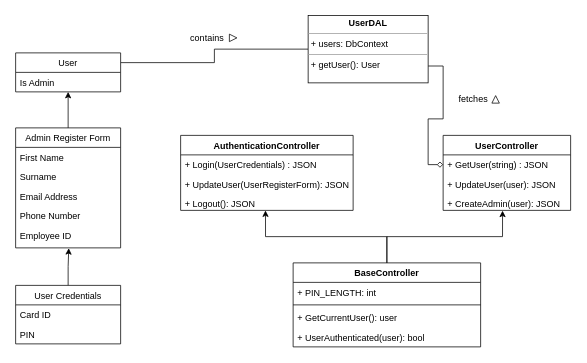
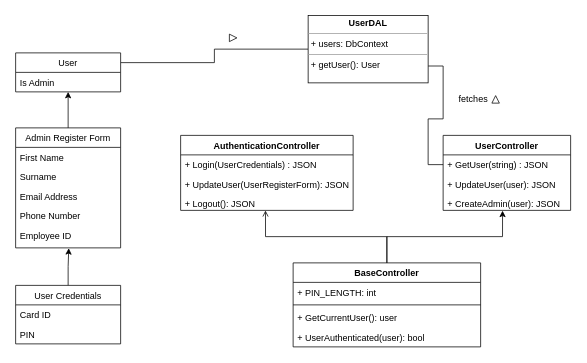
node "contains": removed
edge "UserDAL + users: DbContext + getUser(): User" -> "+ GetUser(string) : JSON": arrowhead diamond -> none
edge "BaseController" -> "+ Logout(): JSON": arrowhead classic -> open
